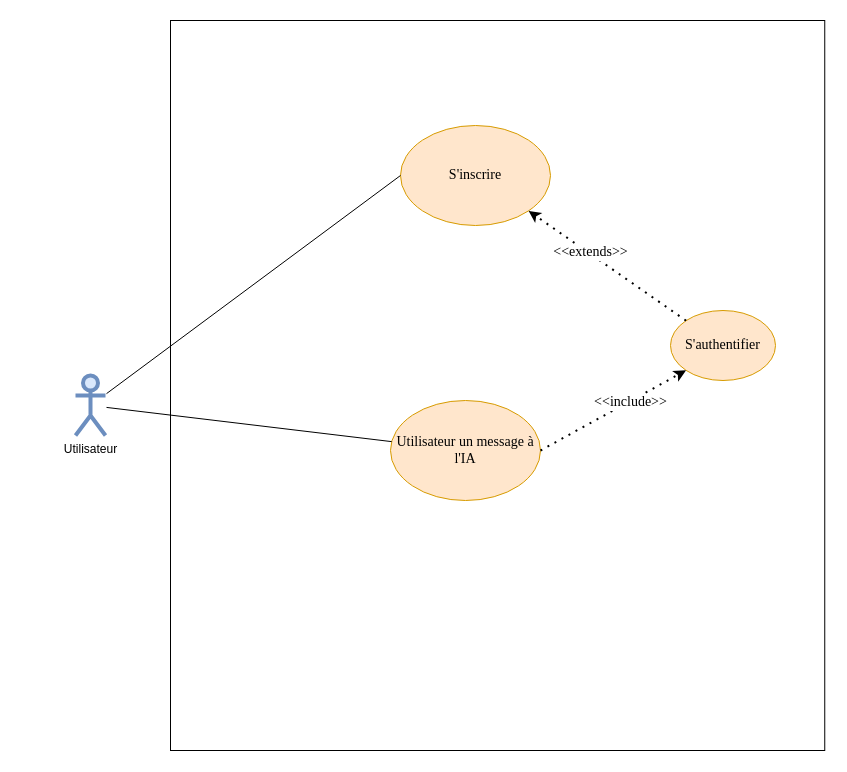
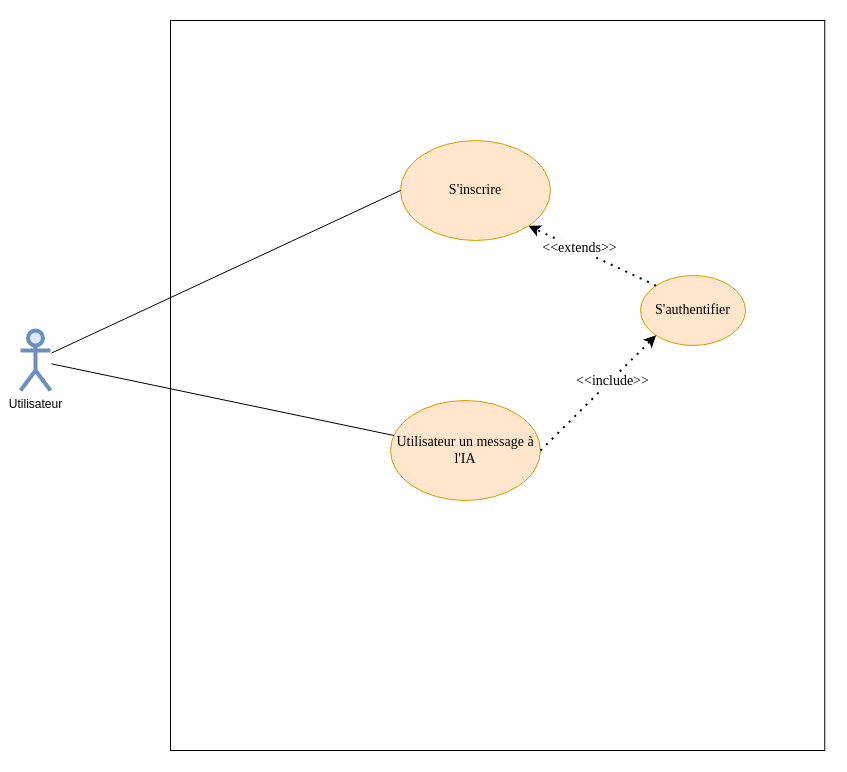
node "S'inscrire": moved (476, 176) -> (476, 191)
node "S'authentifier": moved (723, 346) -> (693, 311)
node "Utilisateur": moved (91, 406) -> (36, 361)
